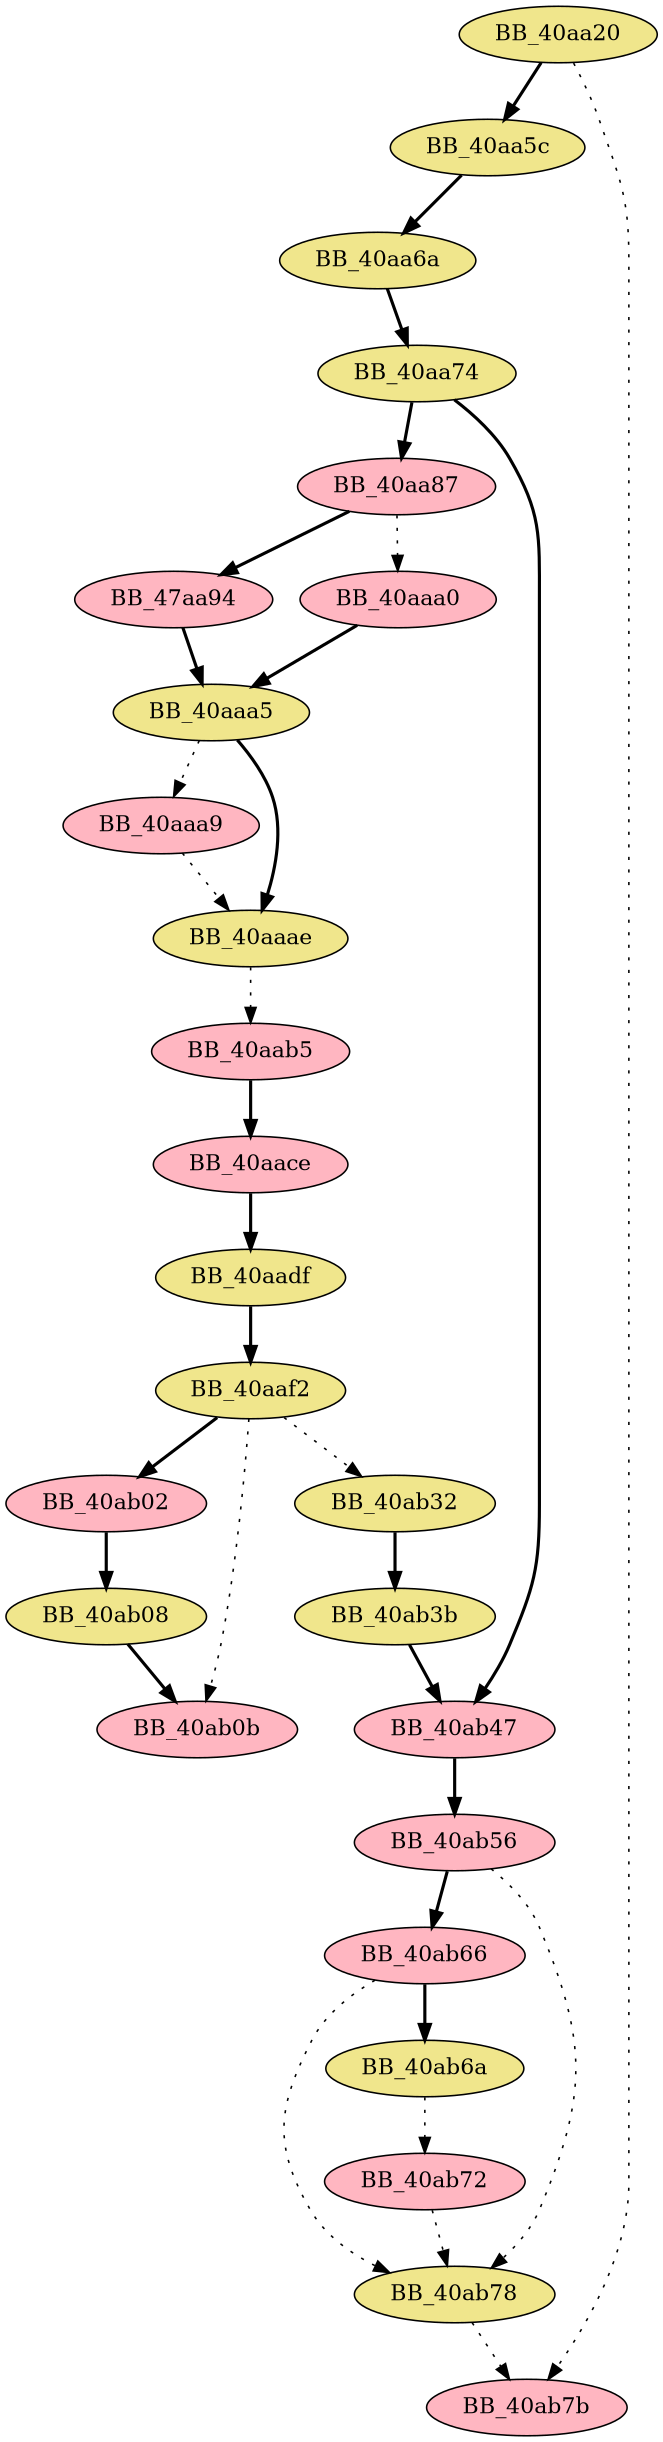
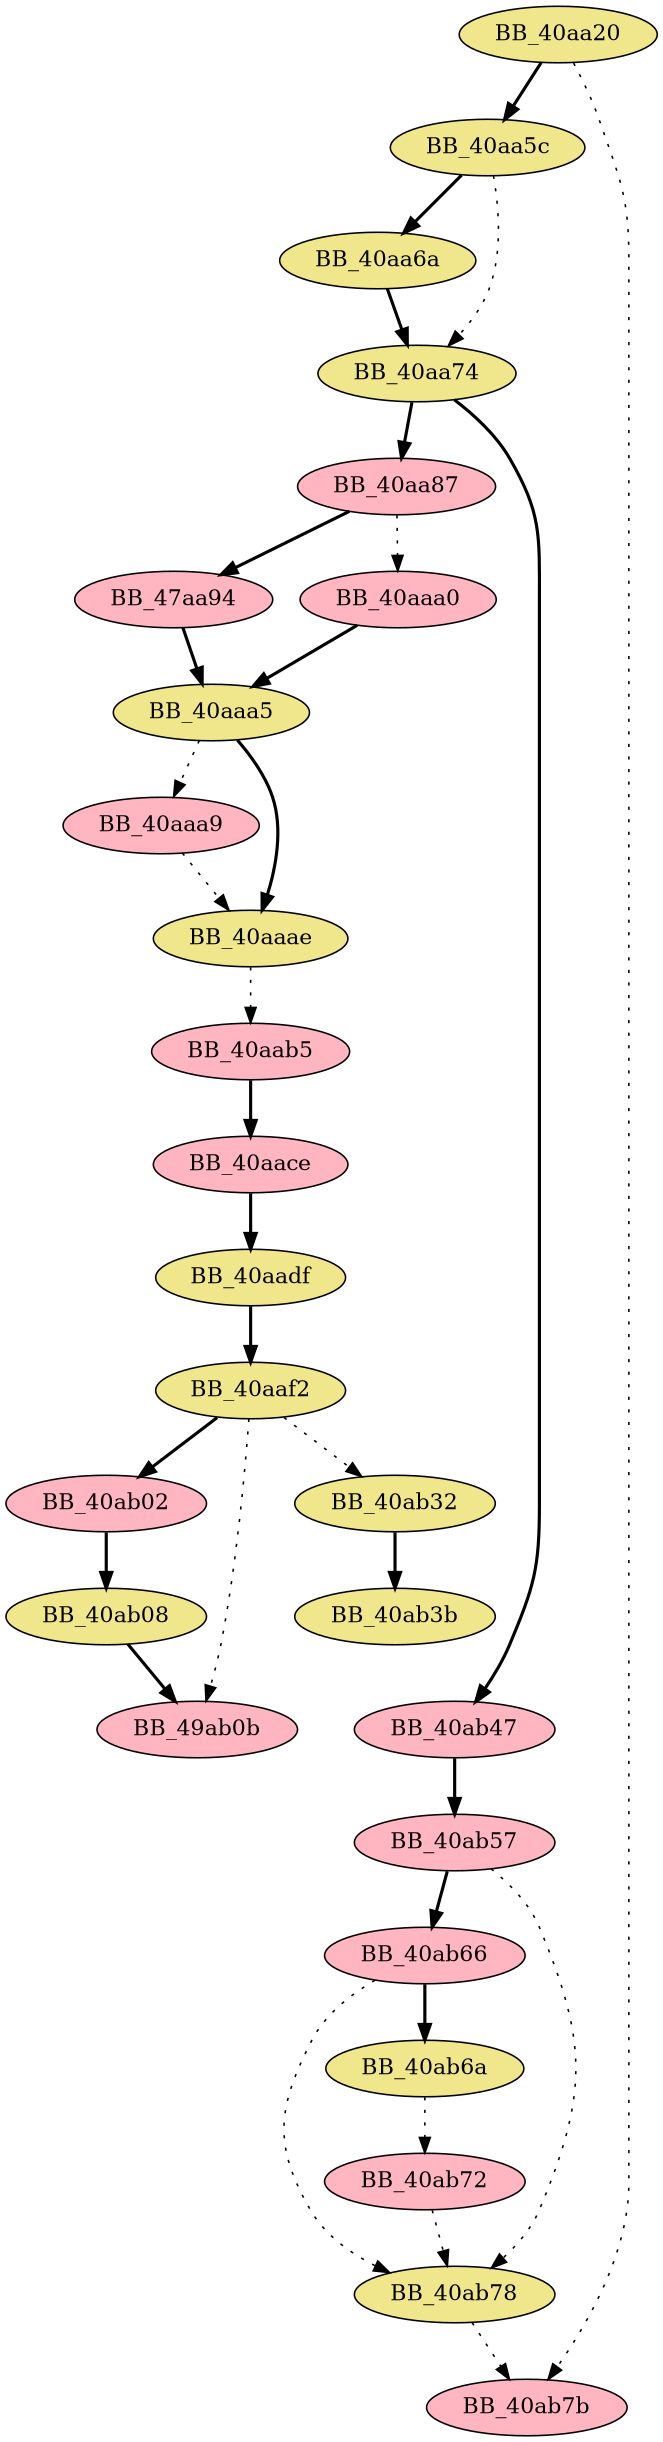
edge "BB_40aa5c" -> "BB_40aa74": added
edge "BB_40ab3b" -> "BB_40ab47": removed
node "BB_40ab0b": label "BB_40ab0b" -> "BB_49ab0b"
node "BB_40ab56": label "BB_40ab56" -> "BB_40ab57"
